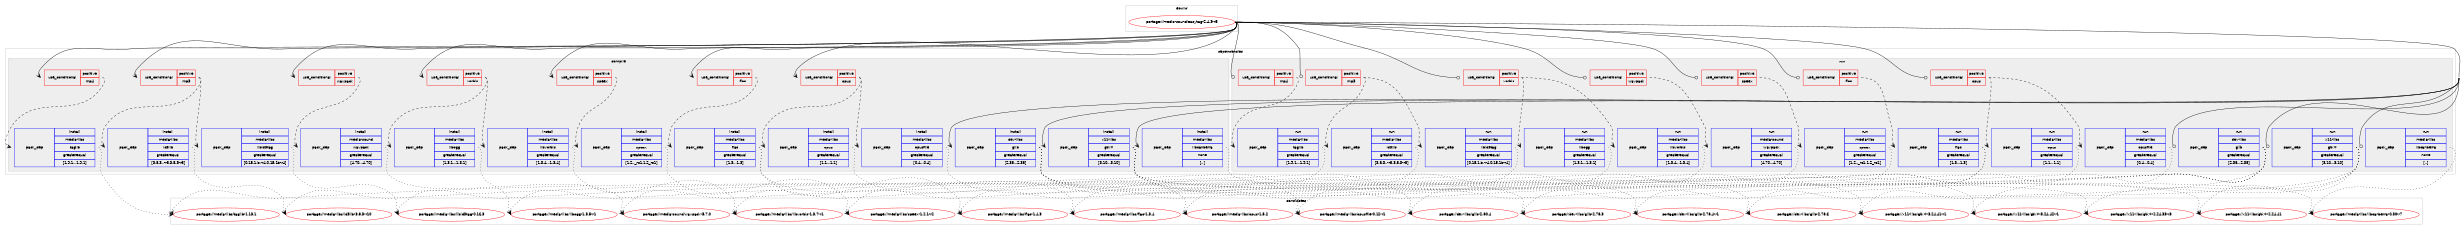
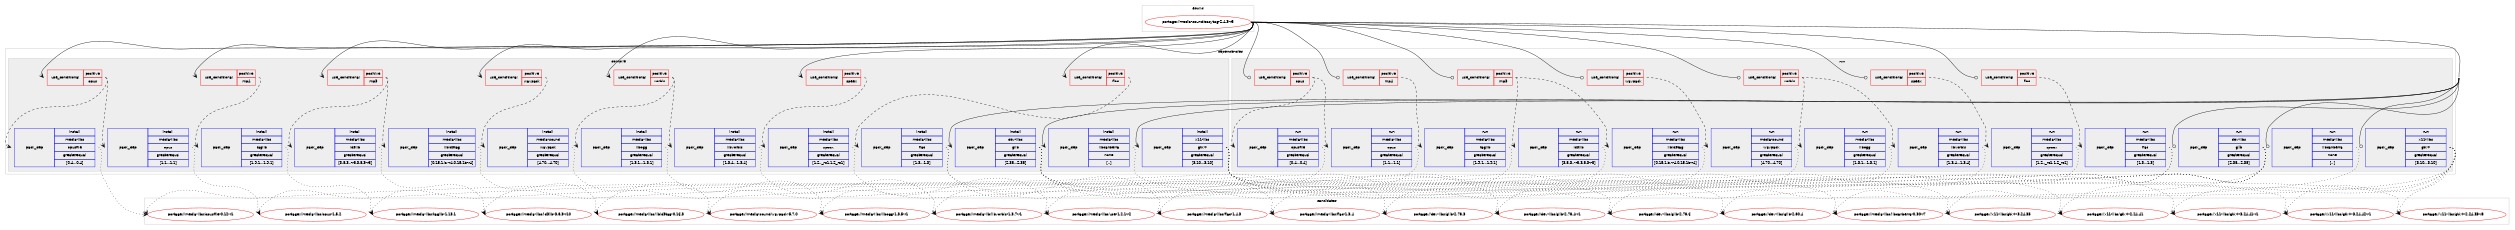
node "portage://media-libs/libvorbis-1.3.7-r1": label "portage://media-libs/libvorbis-1.3.7-r1" -> "portage://media-lib/libvorbis-1.3.7-r1"
node "portage://media-libs/speex-1.2.1-r2": label "portage://media-libs/speex-1.2.1-r2" -> "portage://media-libs/use-1.2.1-r2"
node "portage://x11-libs/gtk+-3.24.35": added
